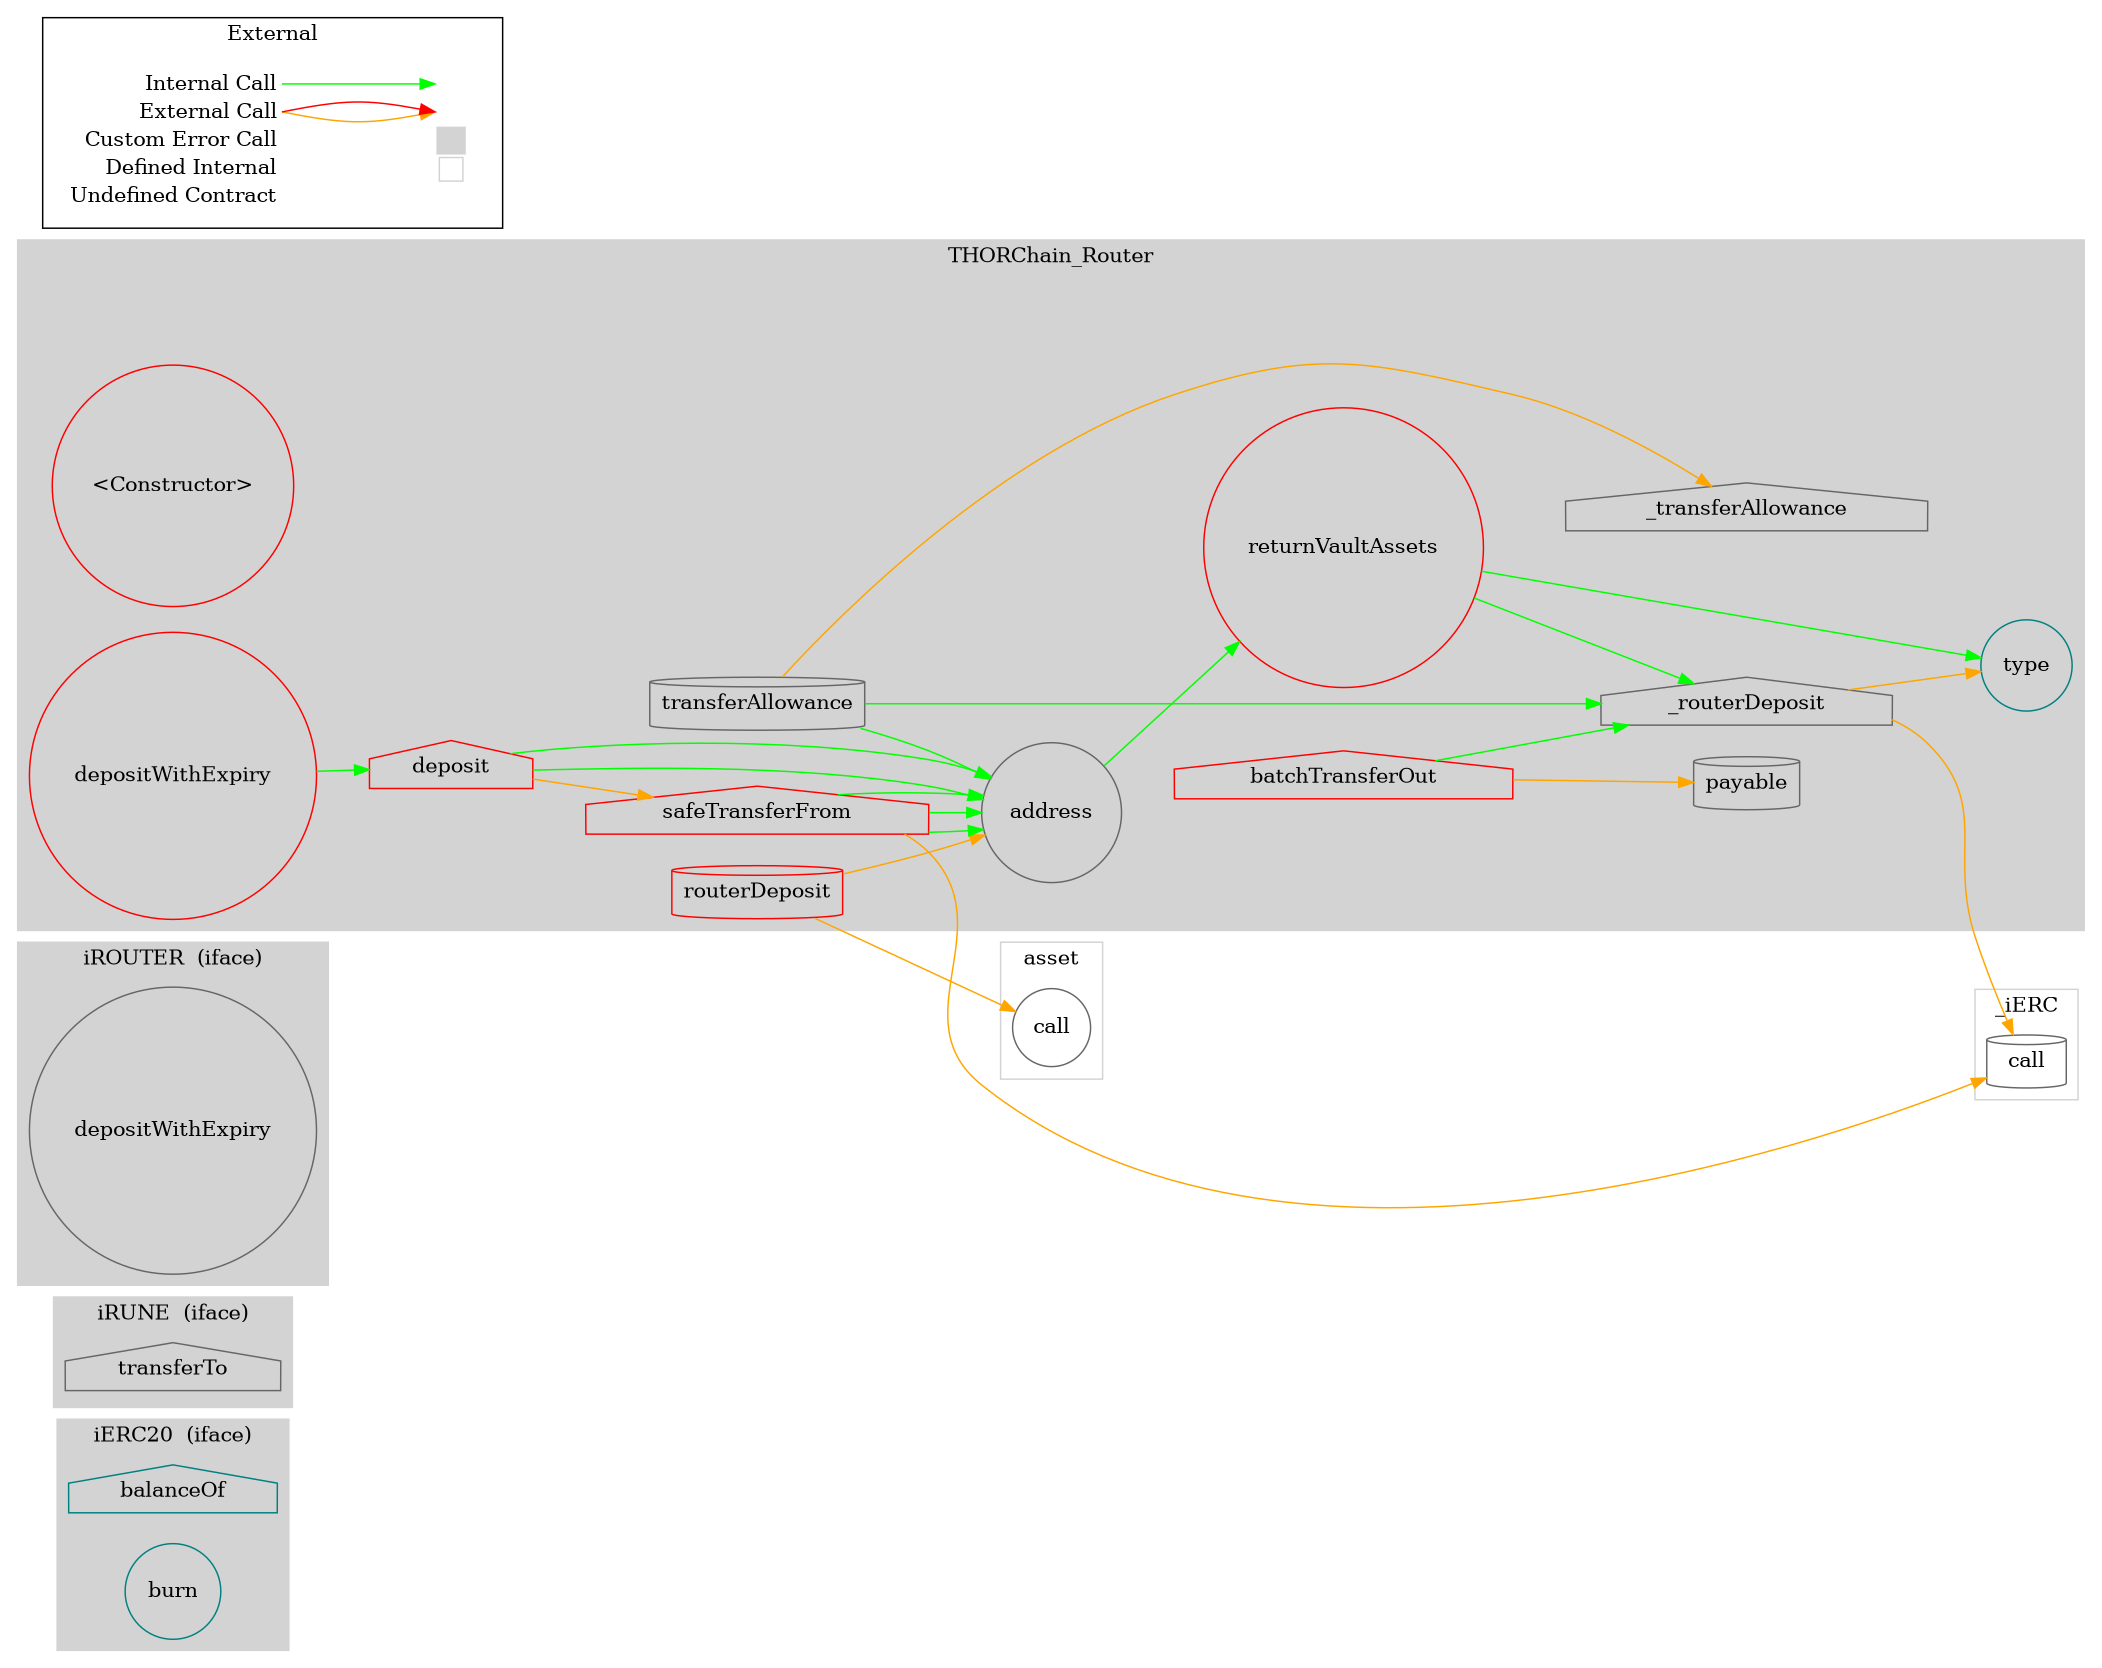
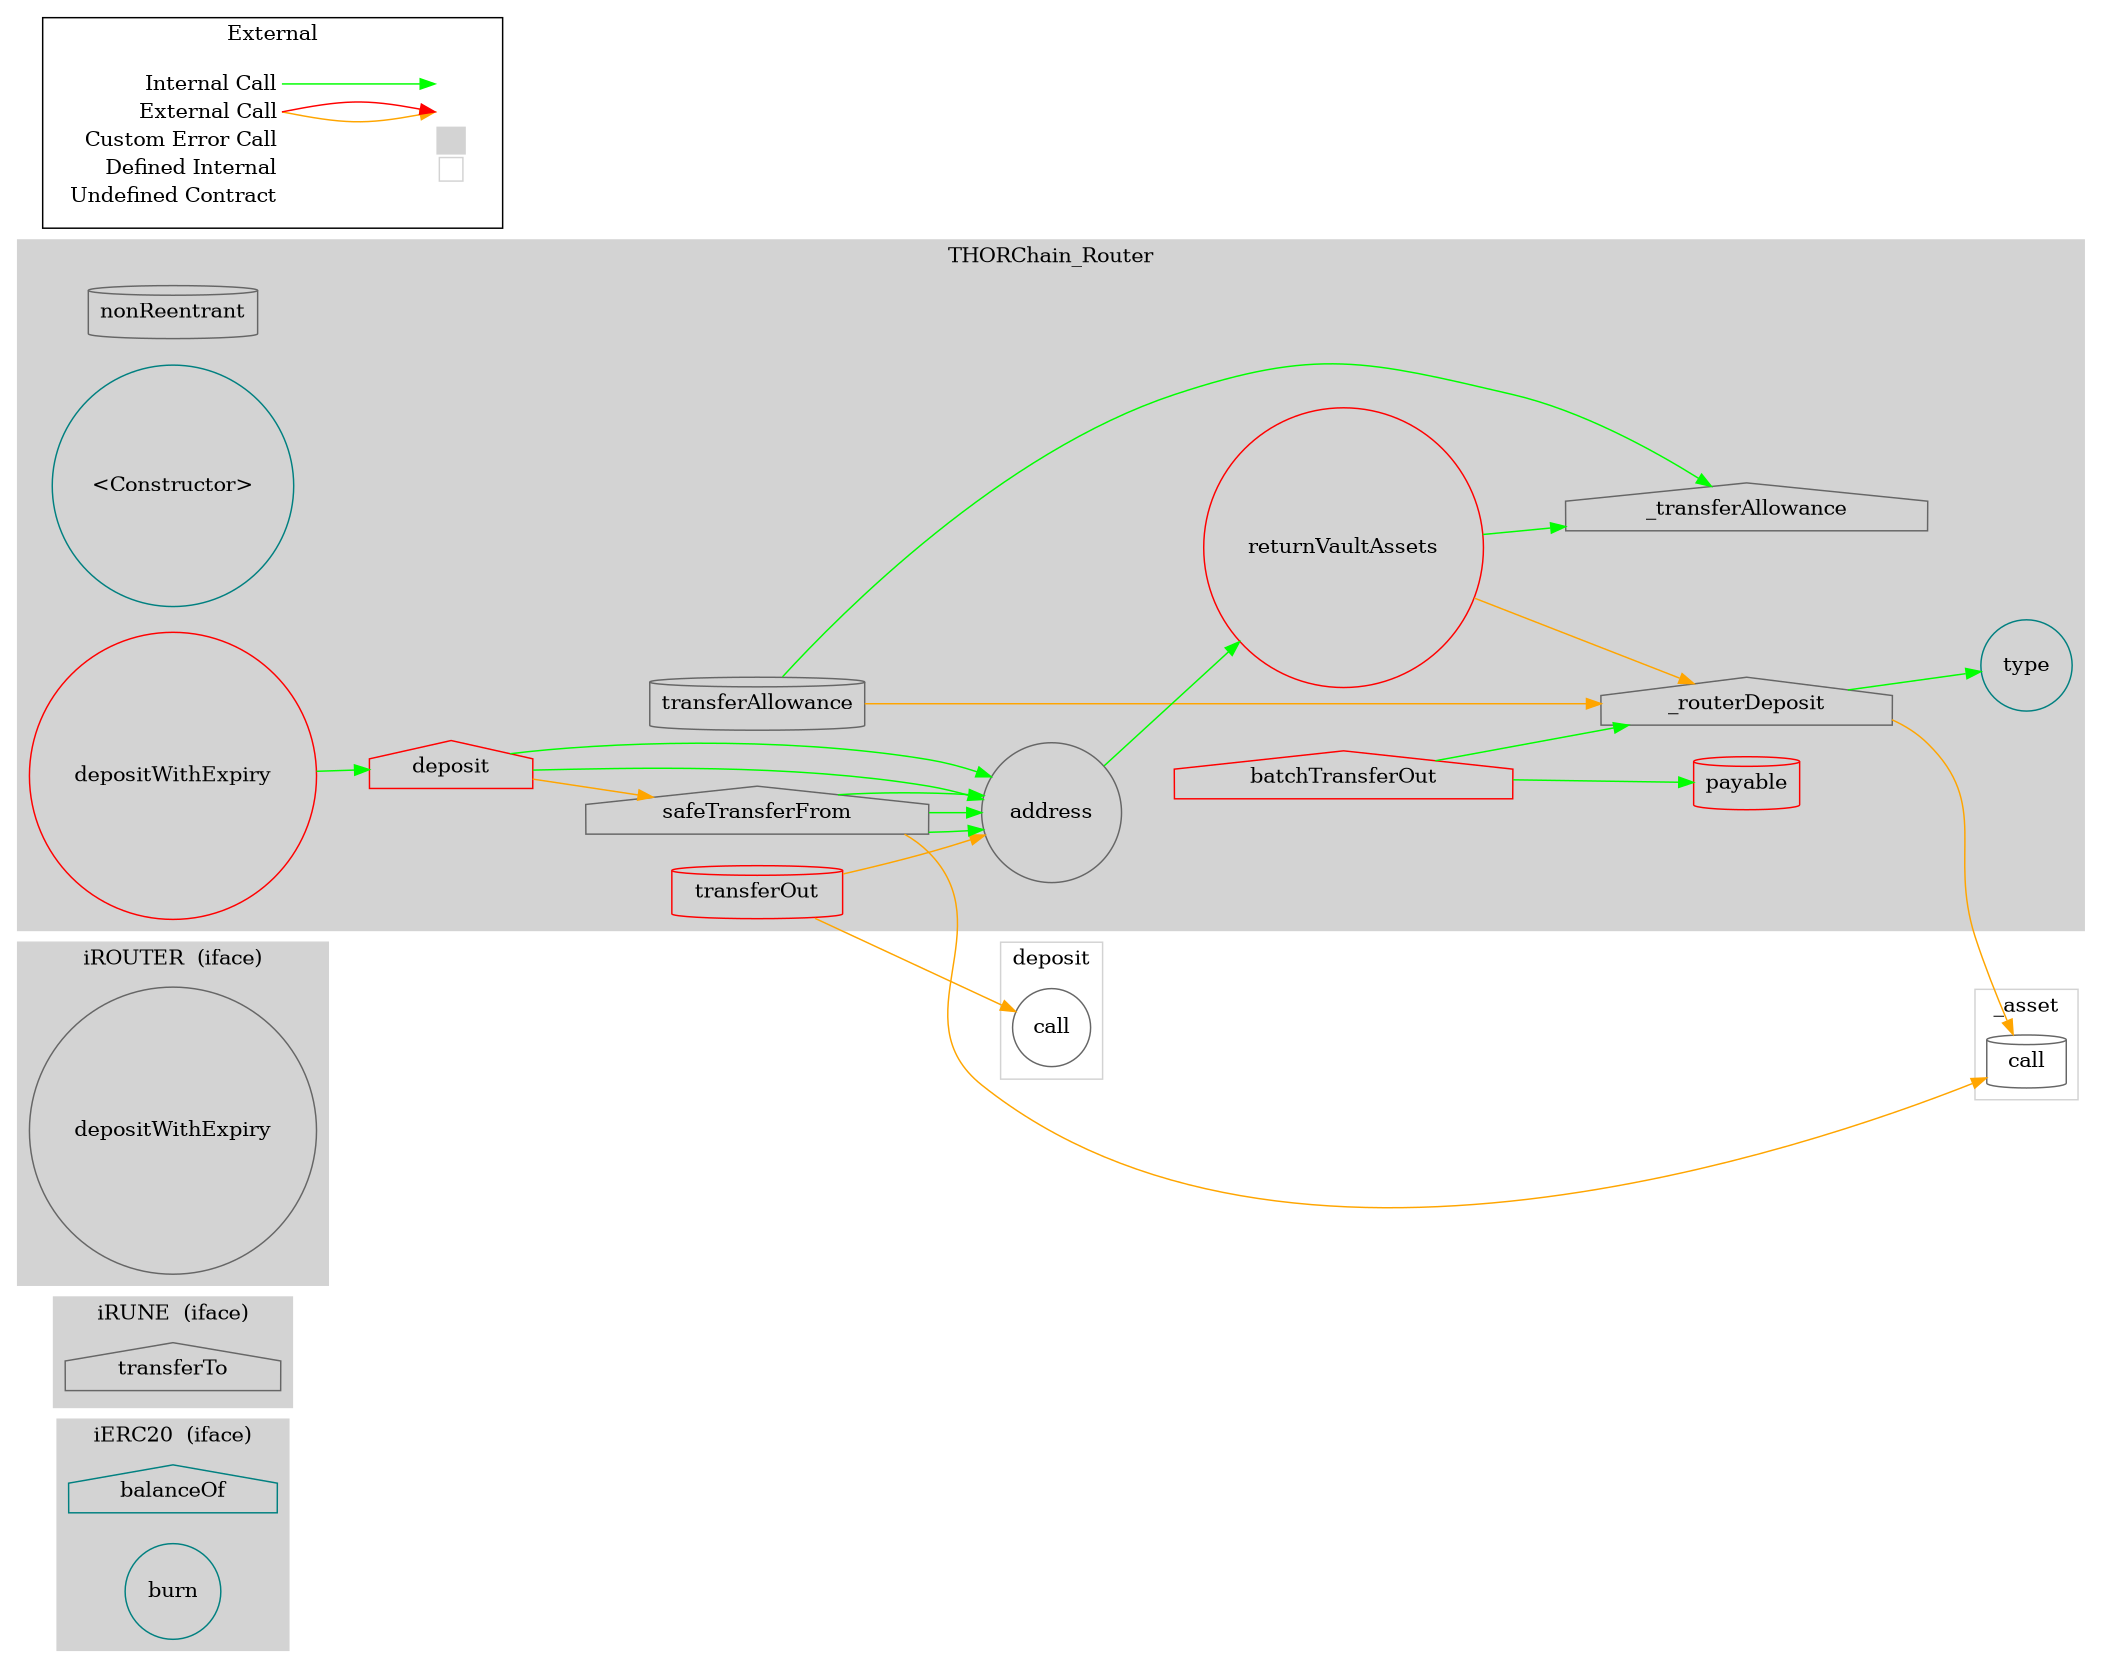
node "nonReentrant": added
edge "transferAllowance" -> "_transferAllowance": color orange -> green
node "<Constructor>": color red -> teal
edge "returnVaultAssets" -> "type": now "returnVaultAssets" -> "_transferAllowance"
edge "returnVaultAssets" -> "_routerDeposit": color green -> orange
edge "_routerDeposit" -> "type": color orange -> green
edge "transferAllowance" -> "_routerDeposit": color green -> orange
edge "transferAllowance" -> "address": removed
edge "batchTransferOut" -> "payable": color orange -> green
node "payable": color gray40 -> red
node "safeTransferFrom": color red -> gray40
node "routerDeposit": label "routerDeposit" -> "transferOut"
cluster "asset": label "asset" -> "deposit"
cluster "_iERC": label "_iERC" -> "_asset"
